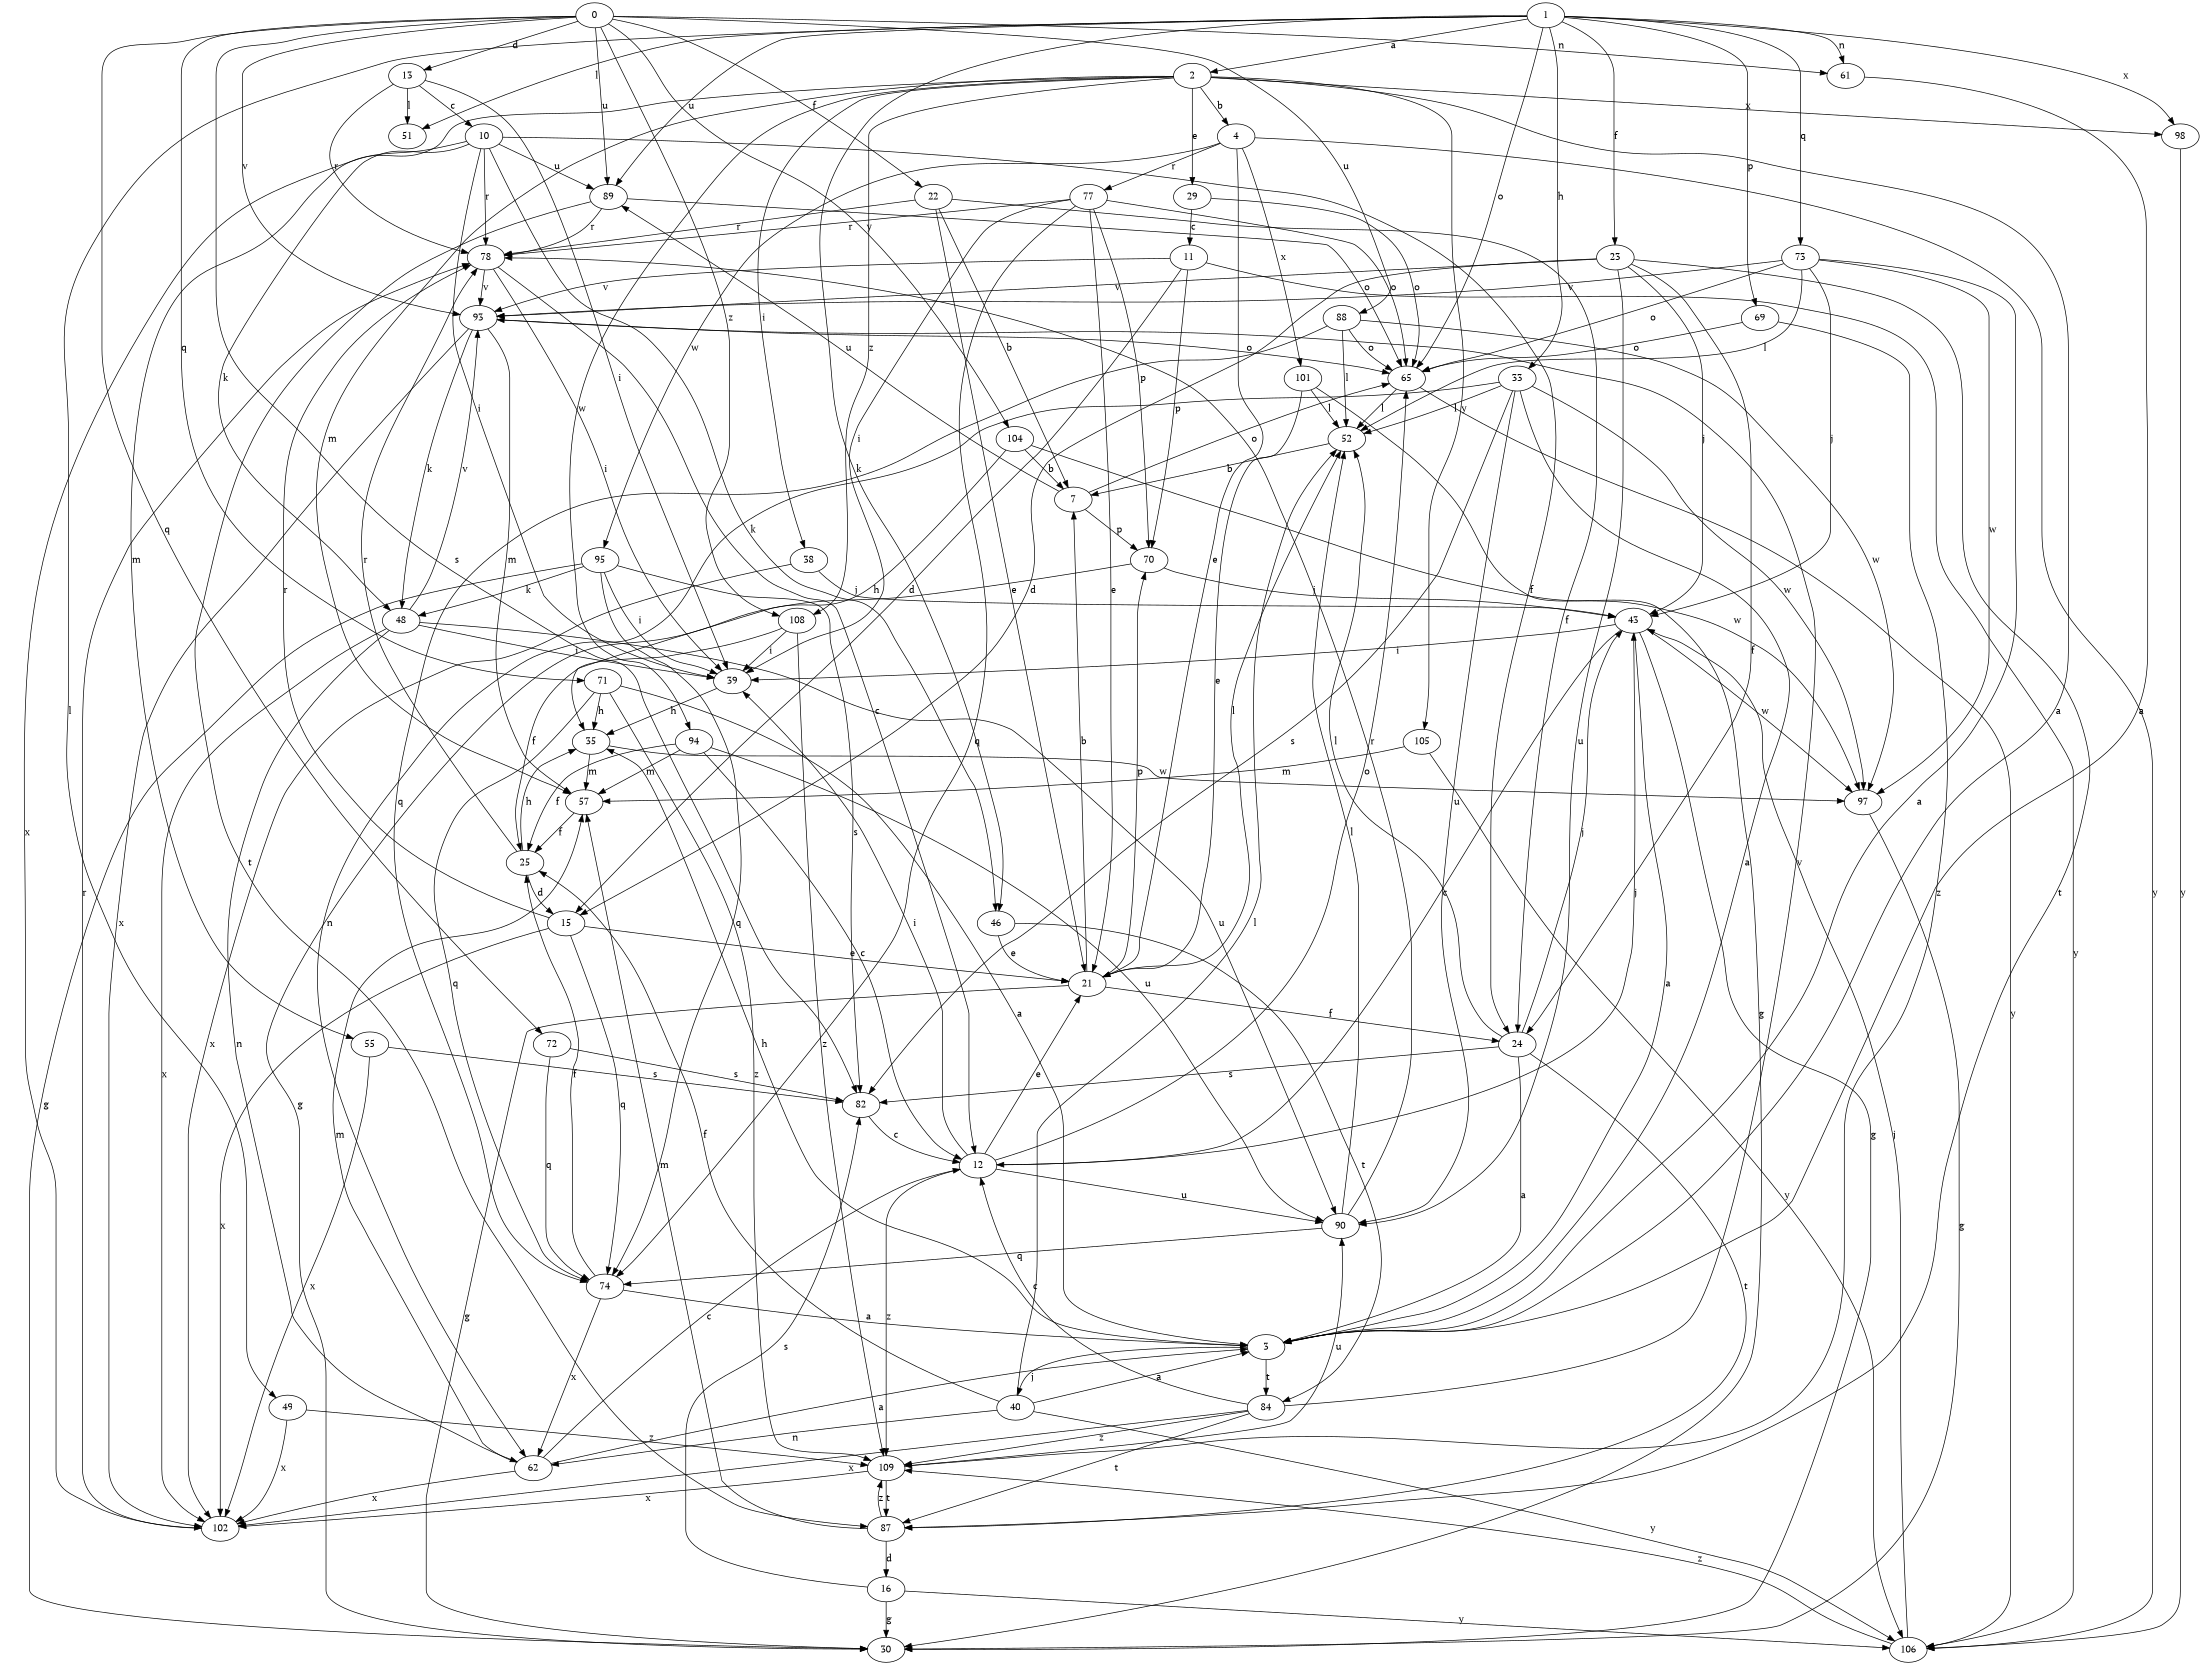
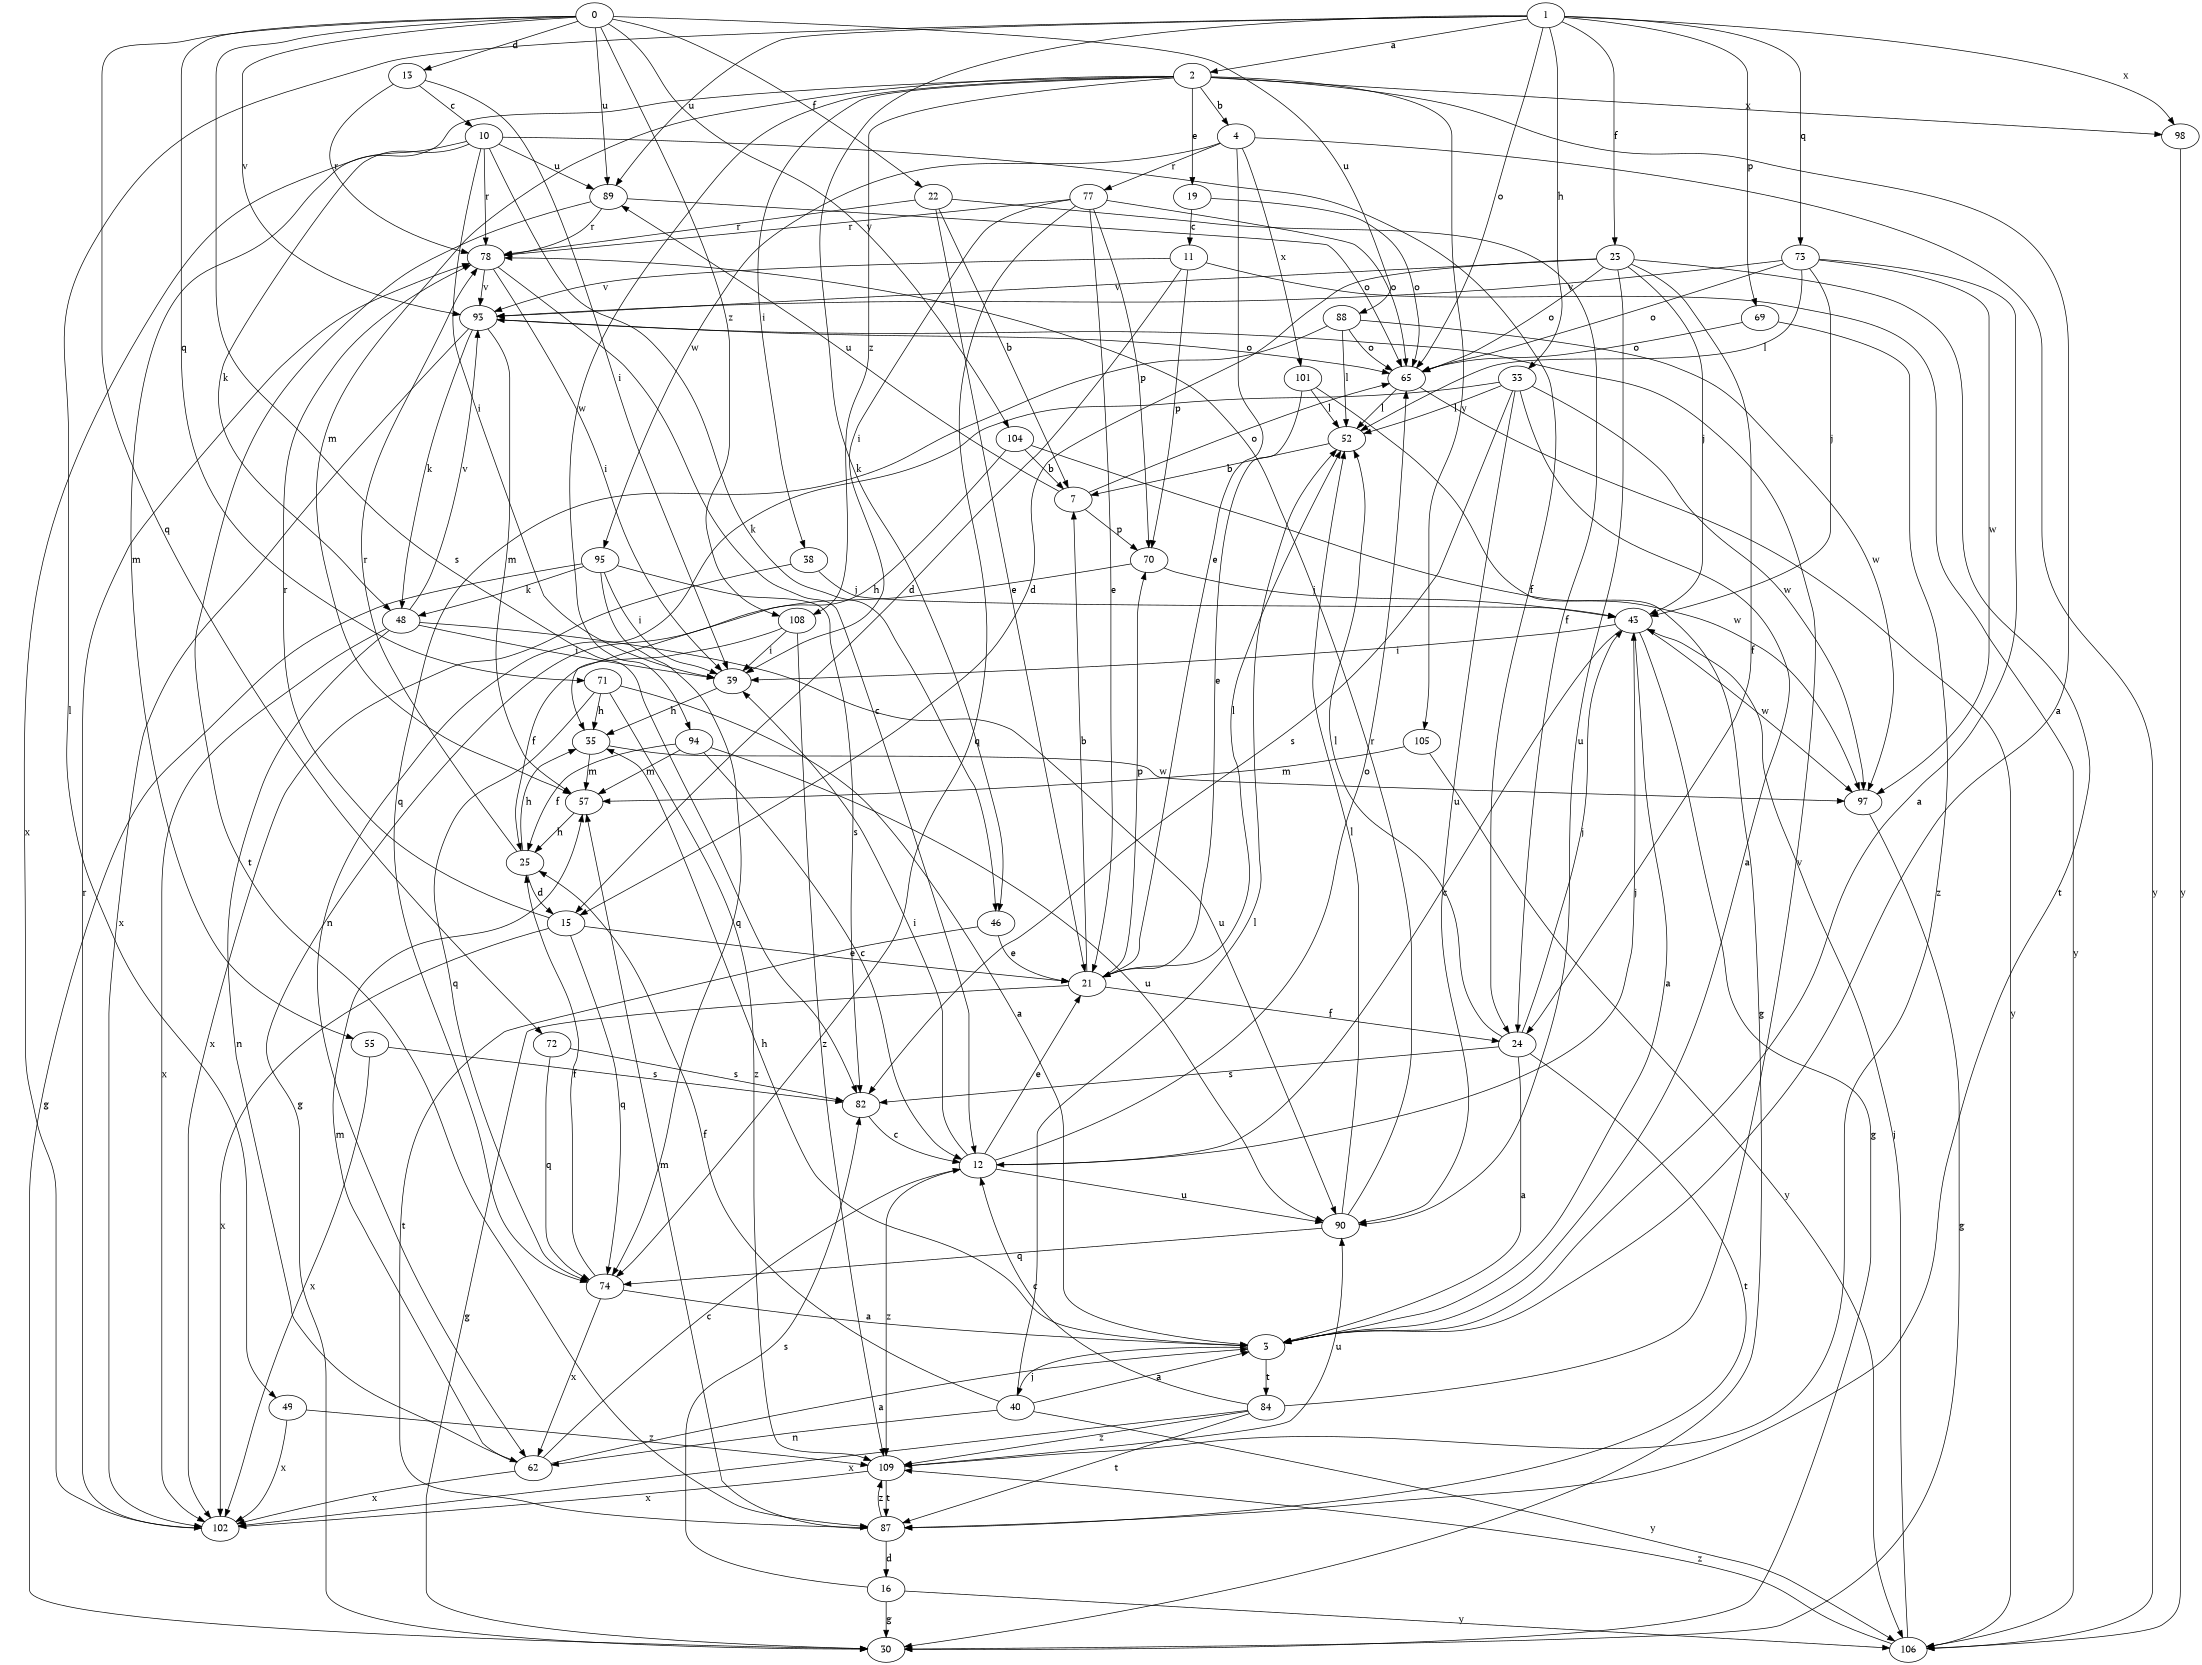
node "61": removed
node "51": removed
node "29": label "29" -> "19"
edge "23" -> "65": added, label "o"
edge "57" -> "25": label "f" -> "h"
edge "46" -> "84": now "46" -> "87"
